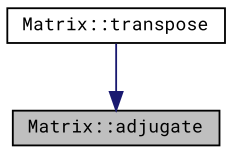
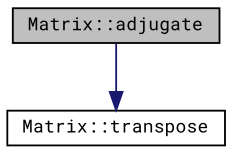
edge "Matrix::transpose" -> "Matrix::adjugate": reversed
